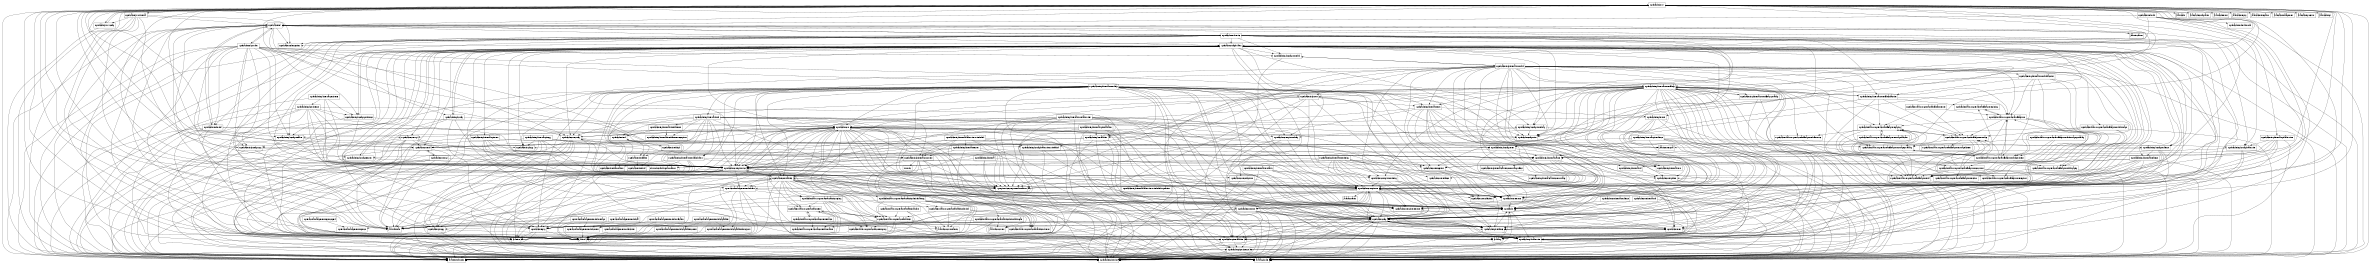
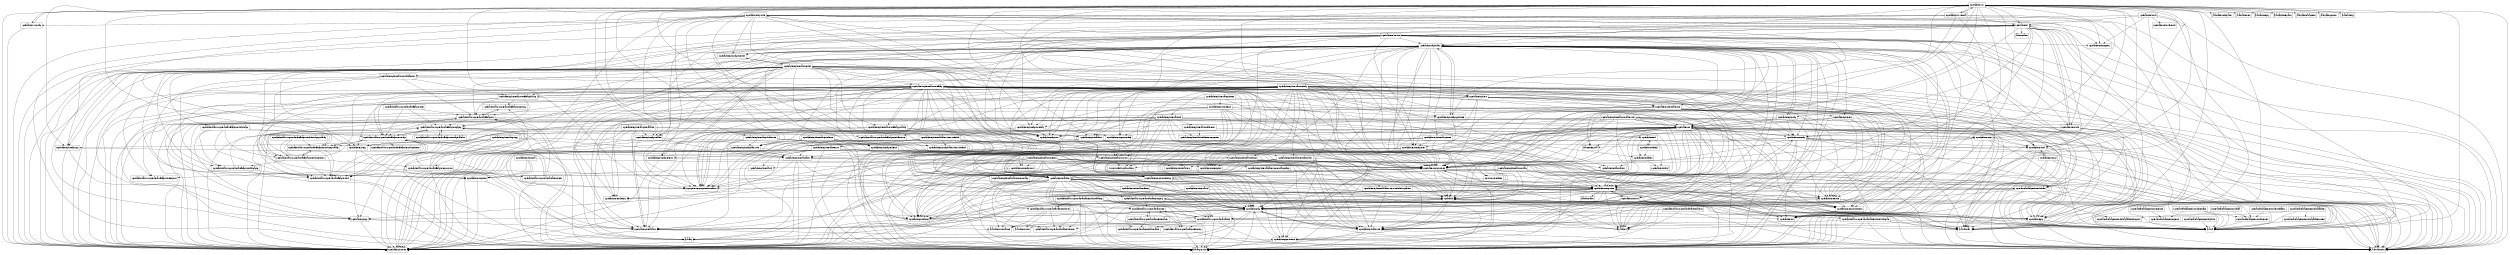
node "javax_cache": removed
edge "org_ehcache_config_builders" -> "org_ehcache_core_spi": now "org_ehcache_impl_internal_store_offheap_portability" -> "org_ehcache_core_spi"
node "org_ehcache_impl_internal_store_offheap_factories": label "org_ehcache_impl_internal_store_offheap_factories" -> "org_ehcache_impl_internal_store_offheap_findbugs"
edge "org_ehcache_impl_config" -> "org_ehcache_core_config": added
node "sun_misc": removed
node "org_ehcache_core_resilience": label "org_ehcache_core_resilience" -> "org_sun_core_resilience"
node "org_ehcache_shadow_org_terracotta_offheapstore_eviction": label "org_ehcache_shadow_org_terracotta_offheapstore_eviction" -> "org_ehcache_shadow_org_terracotta_classes_eviction"
edge "org_ehcache_impl_internal_store_tiering" -> "org_ehcache_config": now "org_ehcache_impl_internal_store_tiering" -> "org_ehcache_core_config_store"
edge "org_ehcache_impl_copy" -> "org_ehcache_spi_serialization": added
edge "org_ehcache_core_events" -> "org_ehcache": now "java_time" -> "org_ehcache"
node "java_events_function": label "java_events_function" -> "java_util_function"
